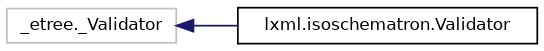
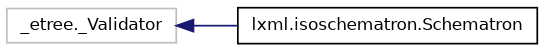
node "lxml.isoschematron.Validator": label "lxml.isoschematron.Validator" -> "lxml.isoschematron.Schematron"
